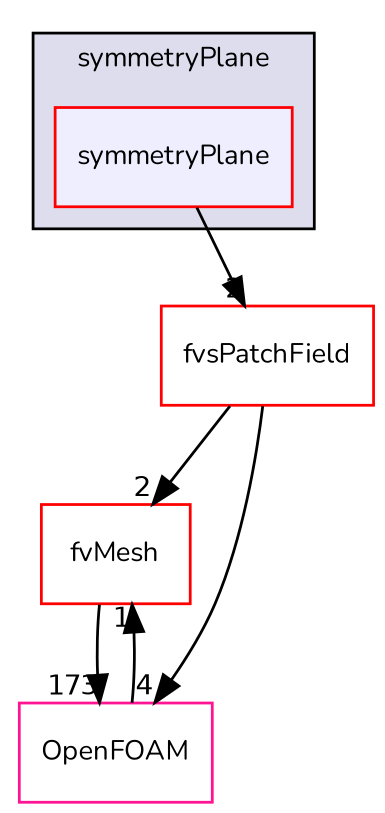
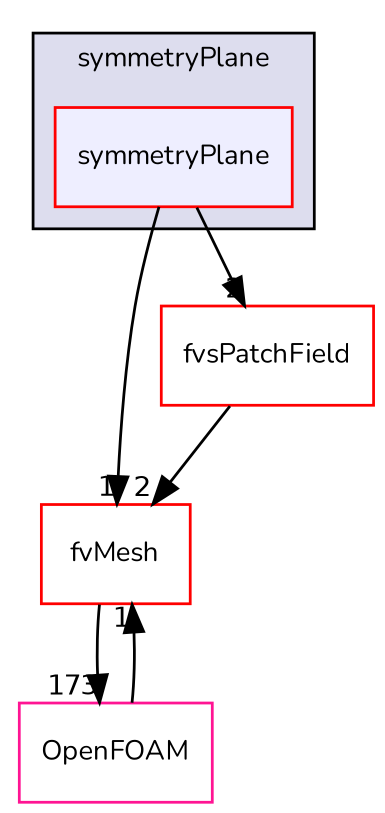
edge "symmetryPlane" -> "fvMesh": added
edge "fvsPatchField" -> "OpenFOAM": removed
